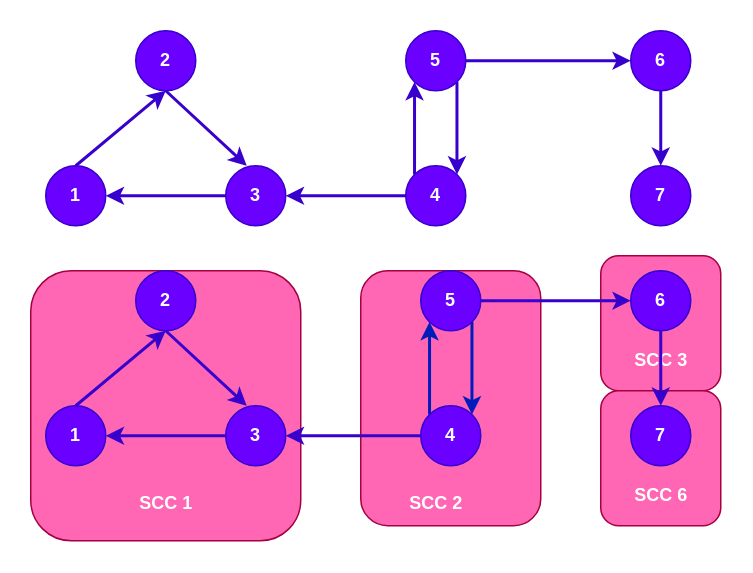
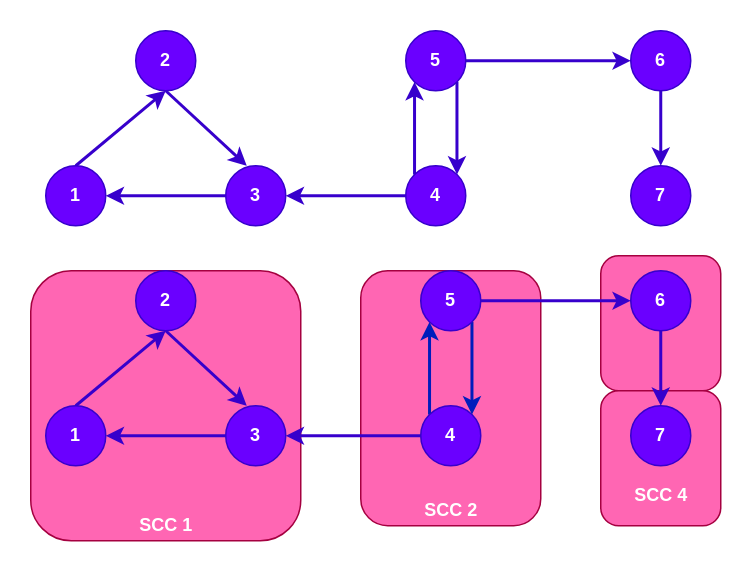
node "SCC 3": removed
node "SCC 6": label "SCC 6" -> "SCC 4"
node "SCC 1": moved (166, 503) -> (166, 526)
node "SCC 2": moved (436, 503) -> (451, 511)
